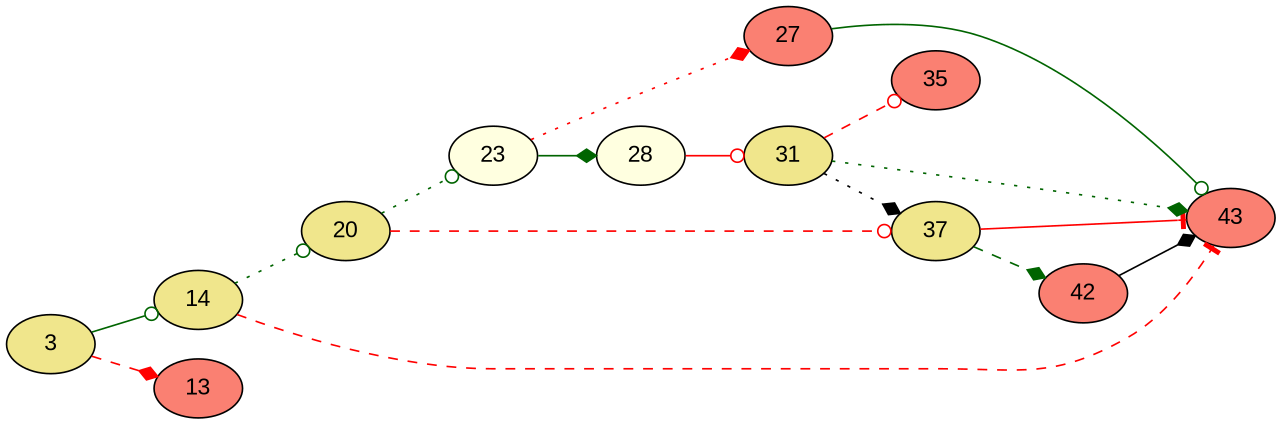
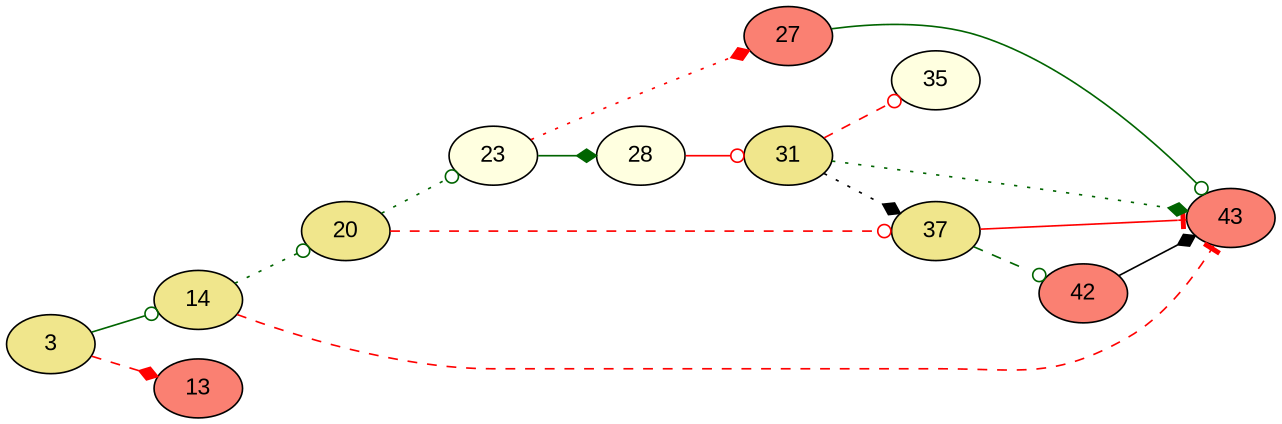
node "35": fillcolor salmon -> lightyellow
edge "37" -> "42": arrowhead diamond -> odot
